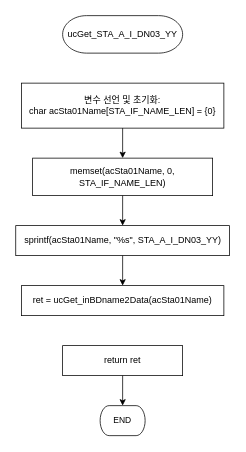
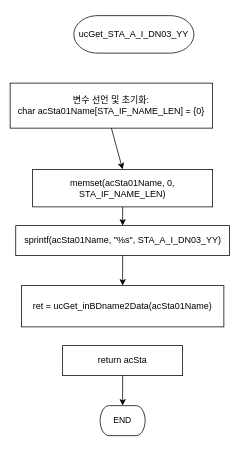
node "ucGet_STA_A_I_DN03_YY": moved (123, 34) -> (134, 34)
node "변수 선언 및 초기화: char acSta01Name[STA_IF_NAME_LEN] = {0}": moved (123, 105) -> (111, 105)
node "memset(acSta01Name, 0, STA_IF_NAME_LEN)": moved (123, 177) -> (123, 188)
node "ret = ucGet_inBDname2Data(acSta01Name)": size 203x30 -> 203x41
node "return ret": label "return ret" -> "return acSta"
